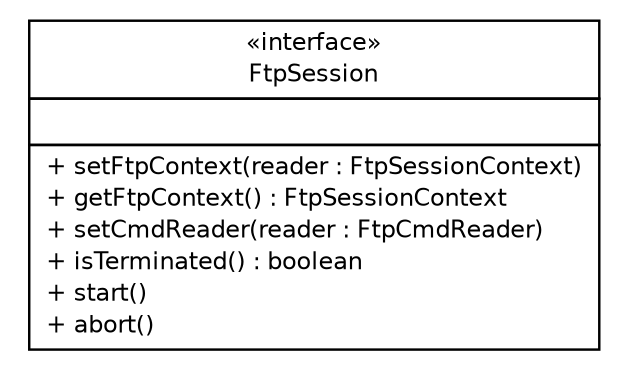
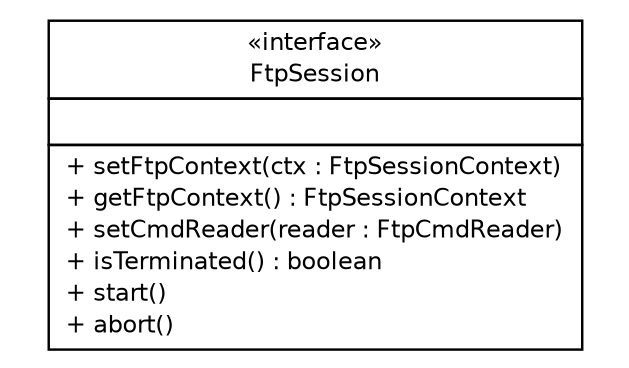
node "FtpSession": text "+ setFtpContext(reader : FtpSessionContext)" -> "+ setFtpContext(ctx : FtpSessionContext)"
